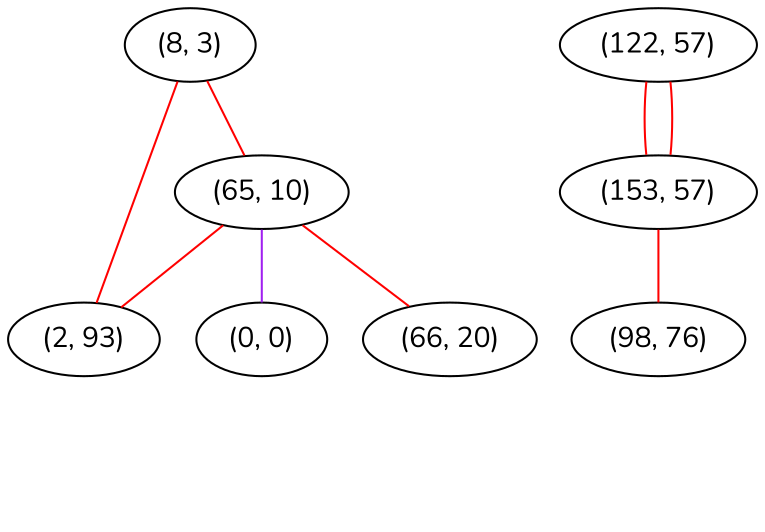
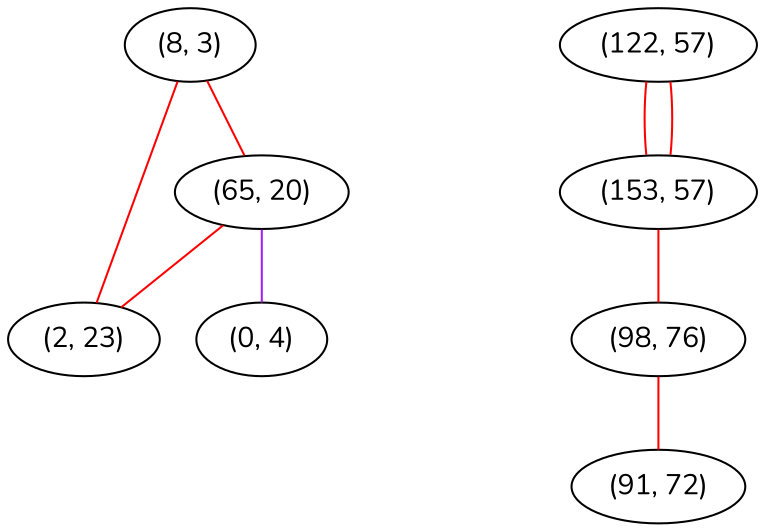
node "(65, 10)": label "(65, 10)" -> "(65, 20)"
node "(2, 93)": label "(2, 93)" -> "(2, 23)"
node "(0, 0)": label "(0, 0)" -> "(0, 4)"
node "(66, 20)": removed
node "(91, 72)": added
